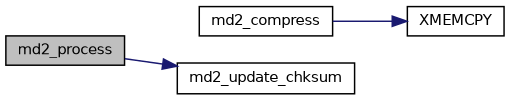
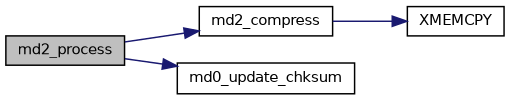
edge "md2_process" -> "md2_compress": added
node "md2_update_chksum": label "md2_update_chksum" -> "md0_update_chksum"
